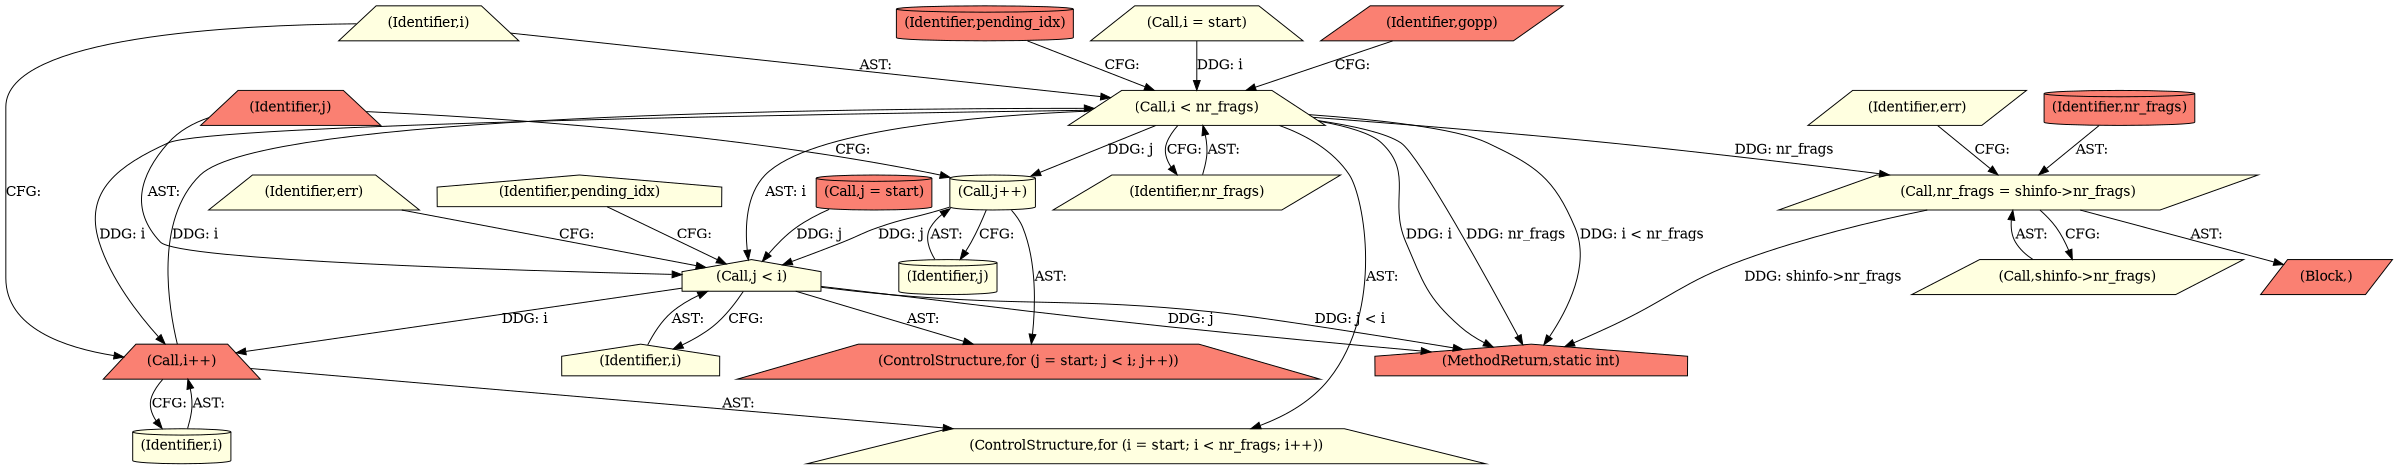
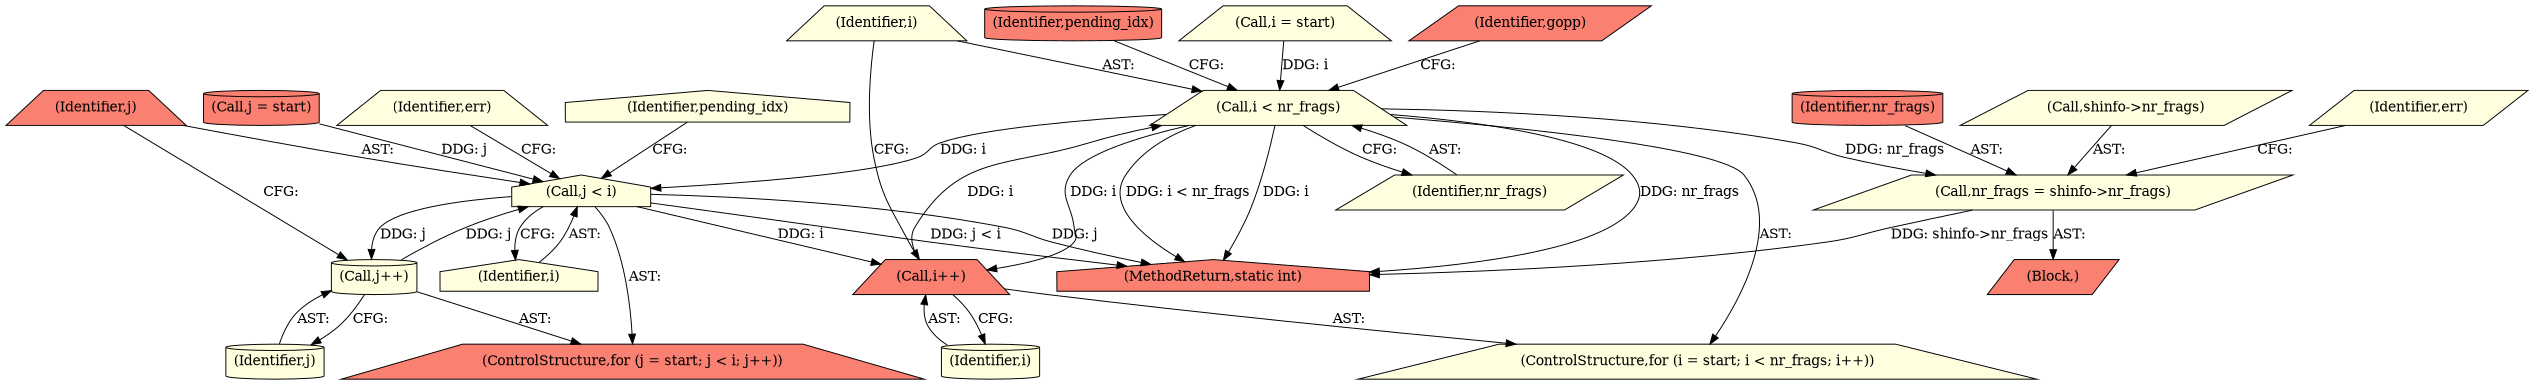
edge "(Call,i < nr_frags)" -> "(Call,j++)": now "(Call,j < i)" -> "(Call,j++)"
edge "(Call,i < nr_frags)" -> "(Call,j < i)": label "AST: i" -> "DDG: i"
edge "(Call,nr_frags = shinfo->nr_frags)" -> "(Call,shinfo->nr_frags)": removed, label "CFG:"
